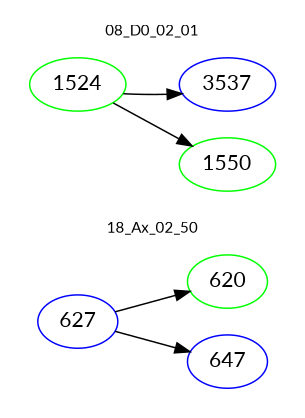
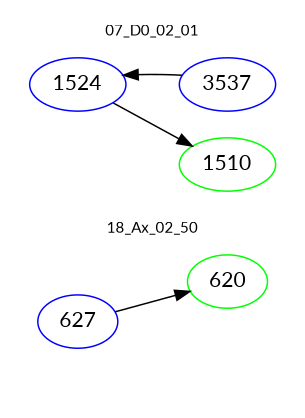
cluster "08_D0_02_01": label "08_D0_02_01" -> "07_D0_02_01"
node "1524": color green -> blue
edge "1524" -> "3537": reversed
node "1550": label "1550" -> "1510"
node "647": removed
